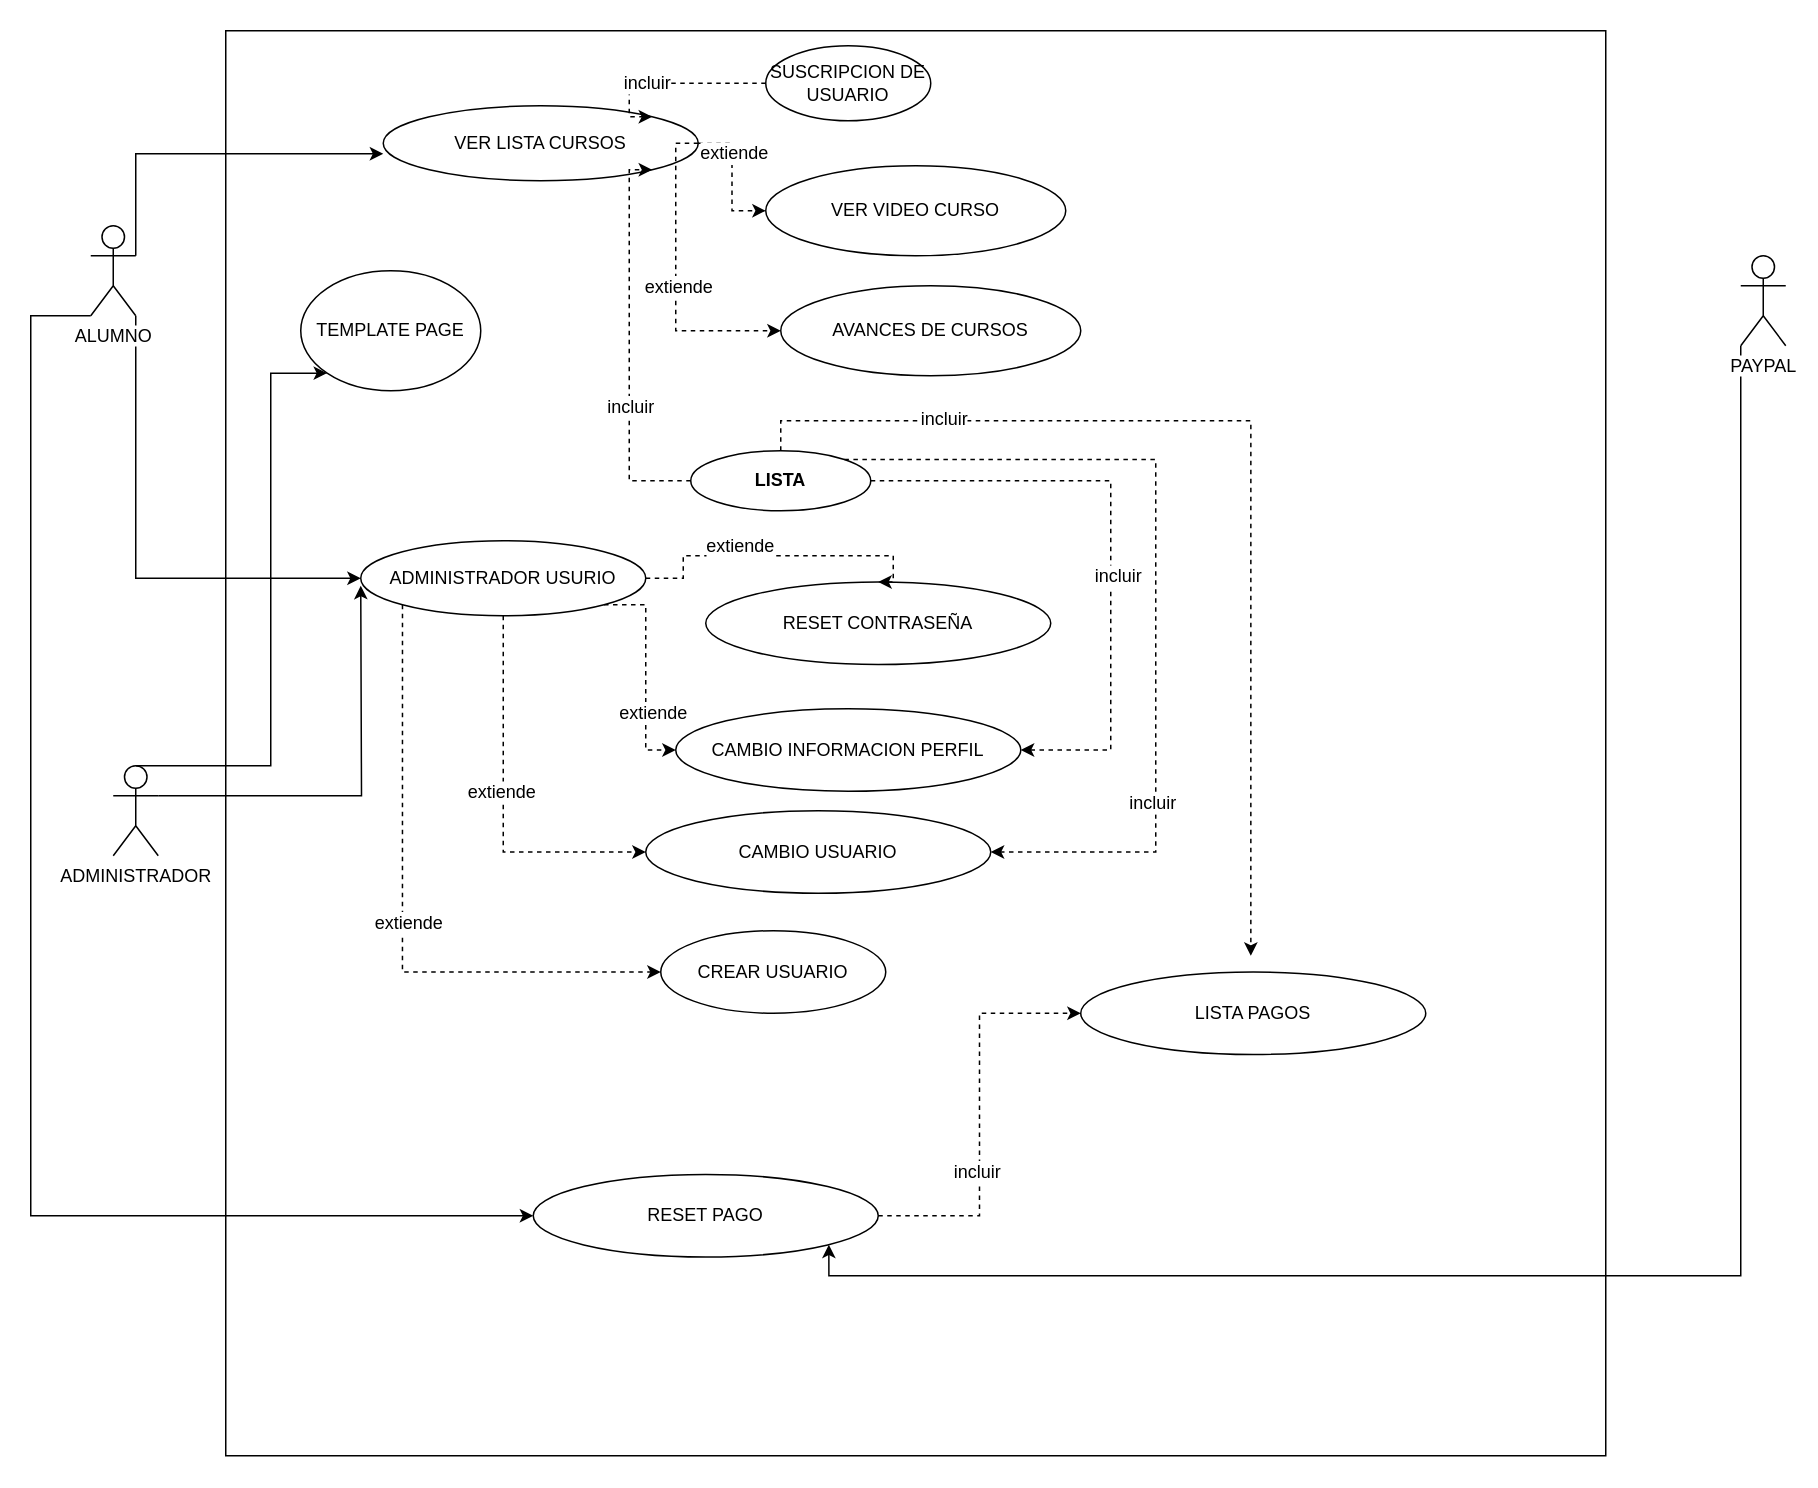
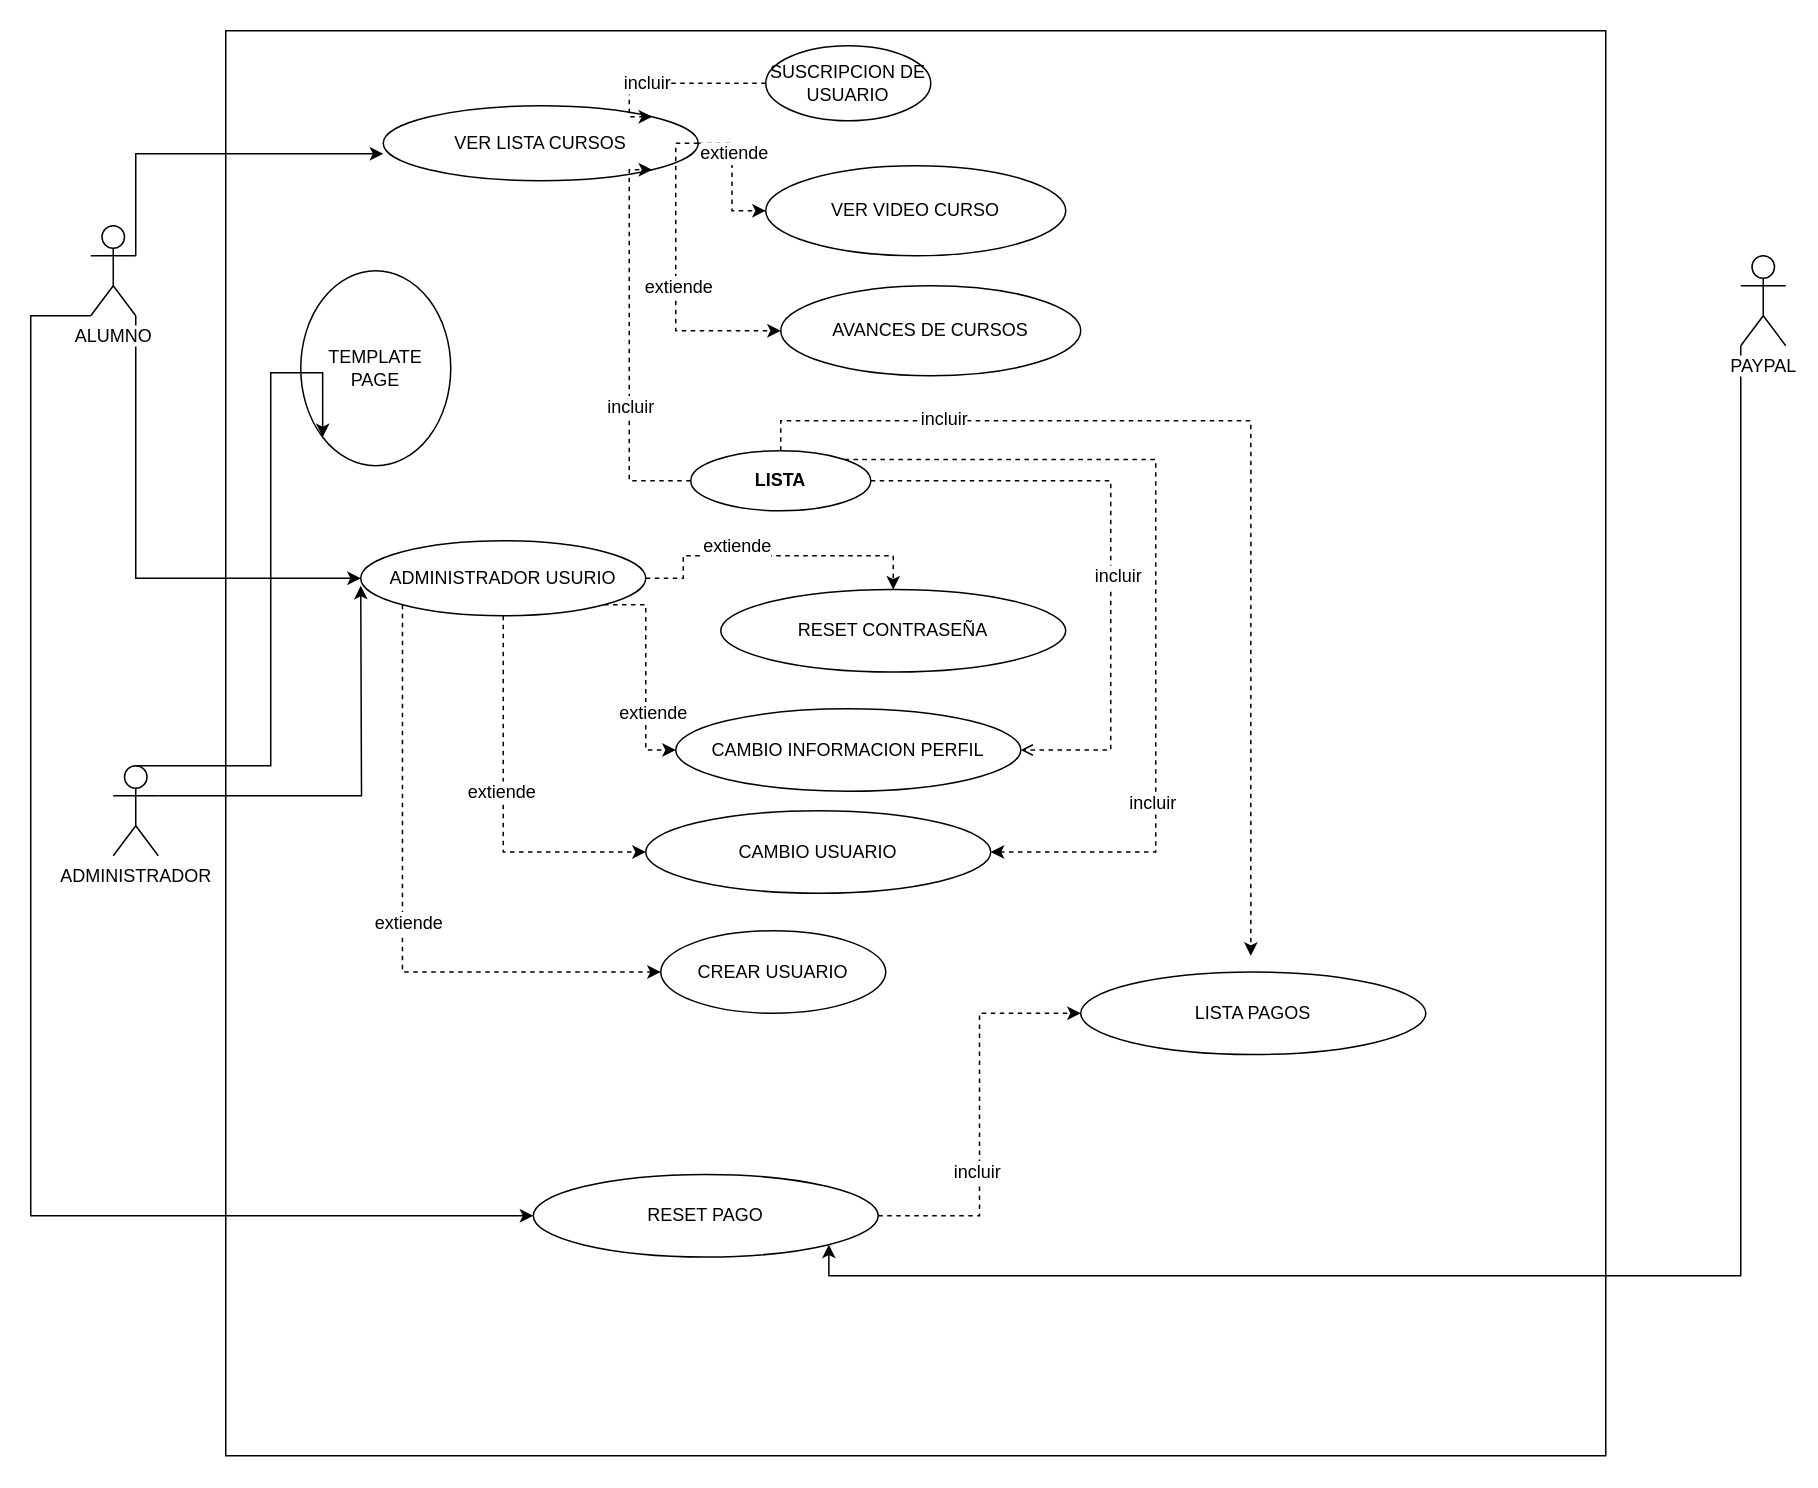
node "TEMPLATE PAGE": size 180x120 -> 150x195
node "RESET CONTRASEÑA": moved (878, 623) -> (893, 631)
edge "LISTA" -> "CAMBIO INFORMACION PERFIL": arrowhead classic -> open
